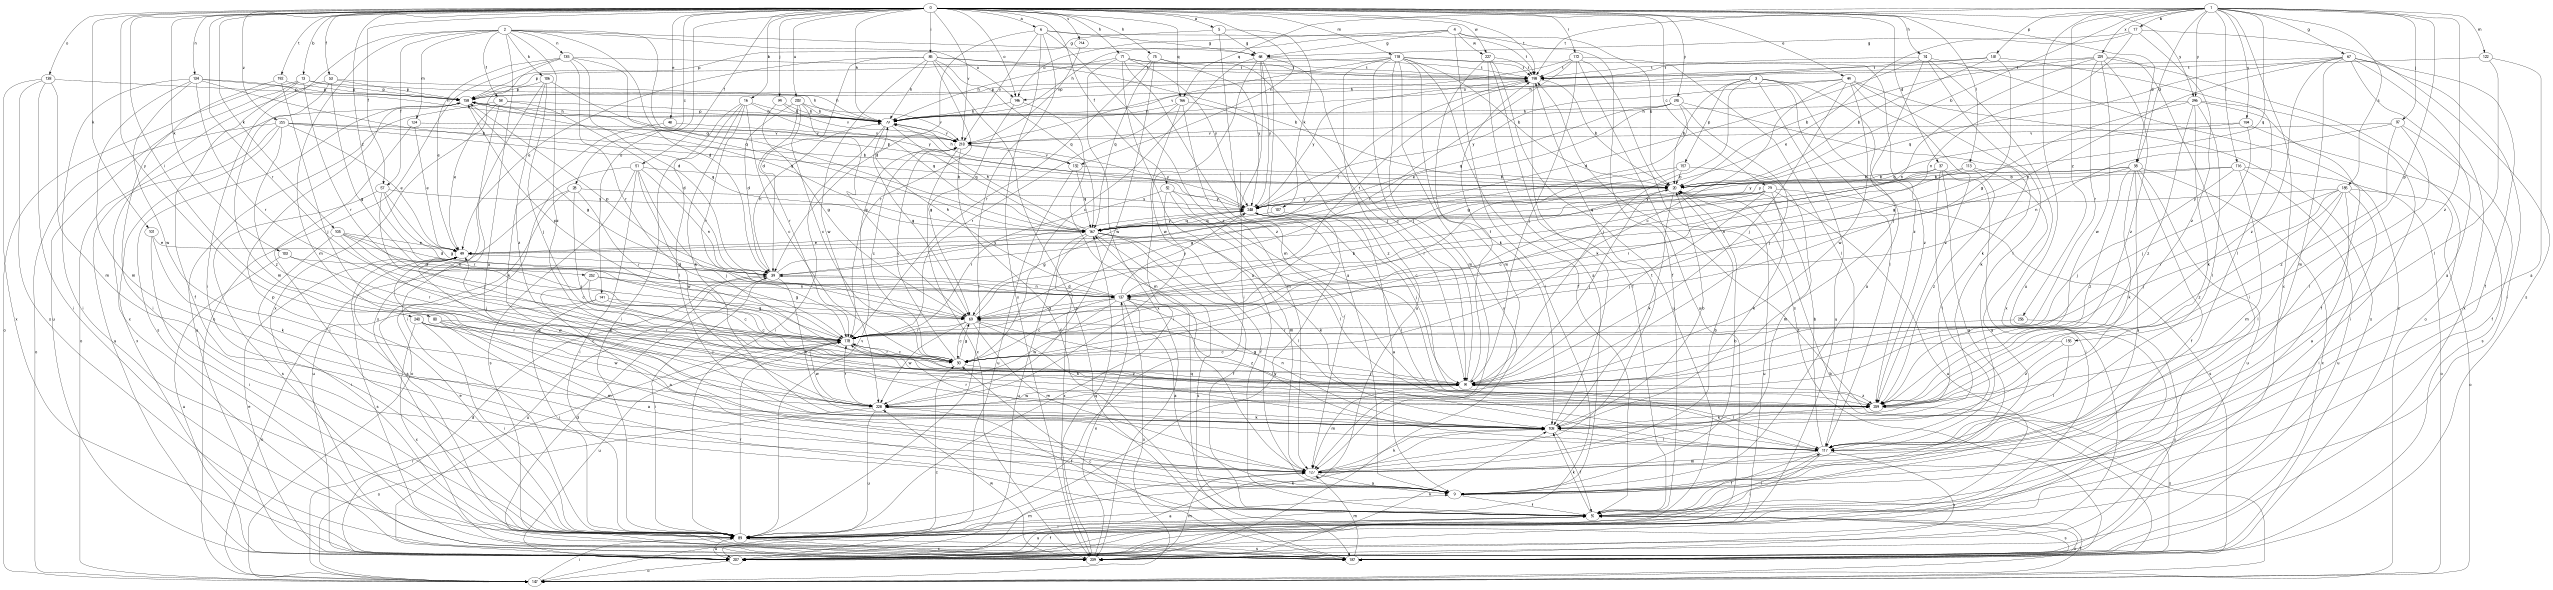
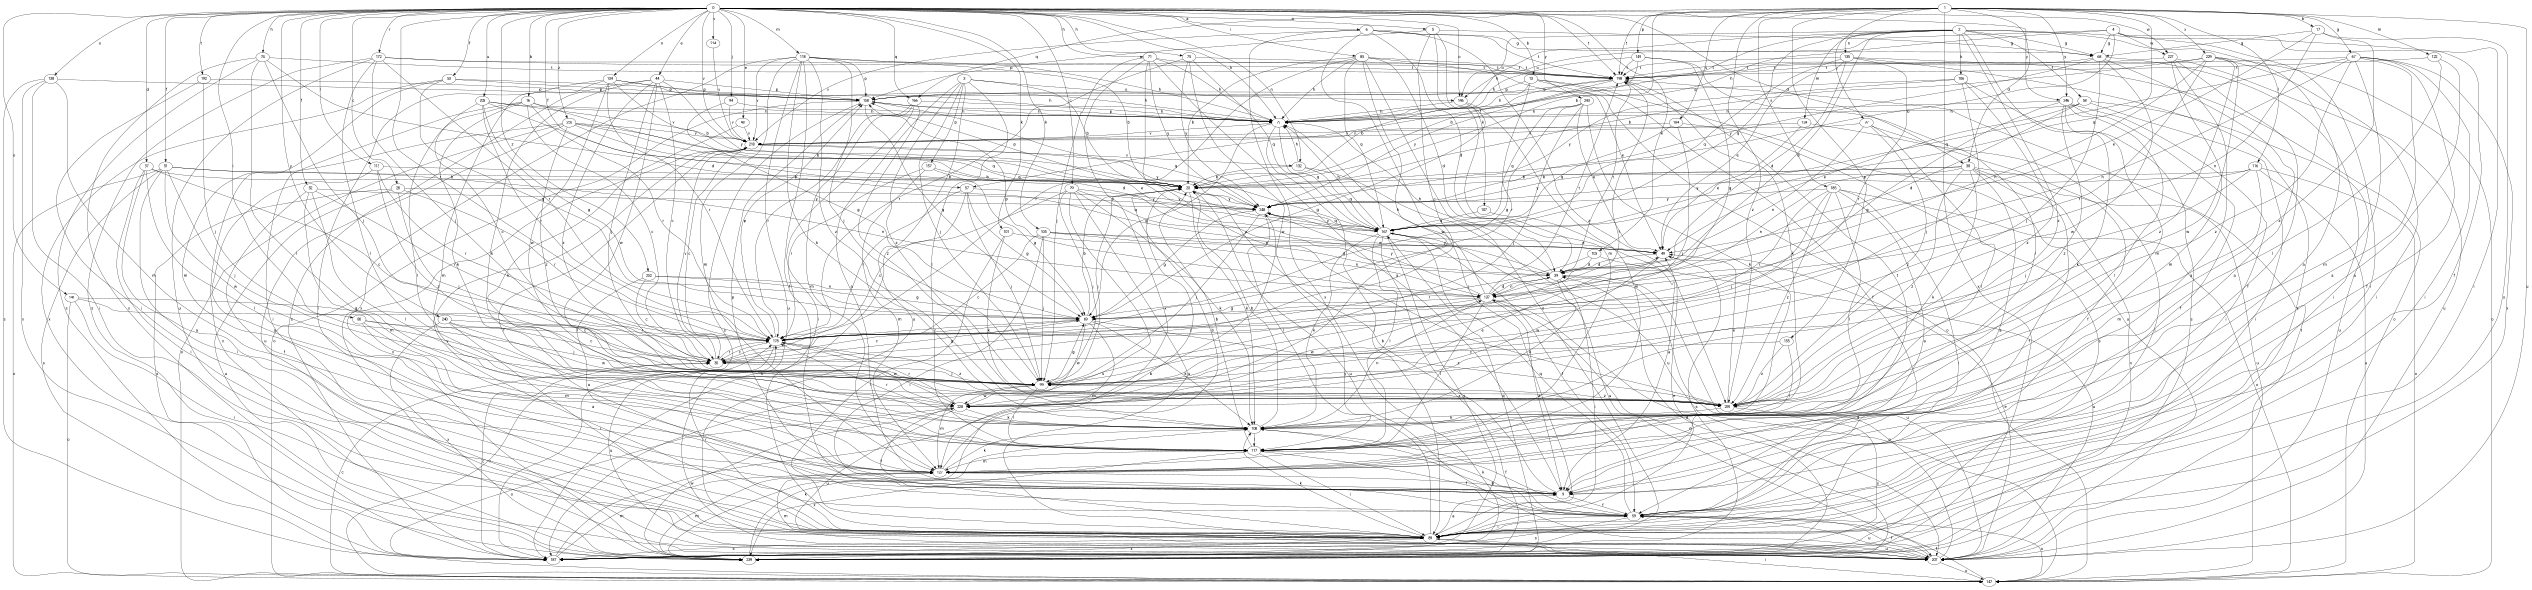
edge "2" -> "79": added, label "h"
edge "68" -> "30": now "5" -> "30"
node "256": removed
